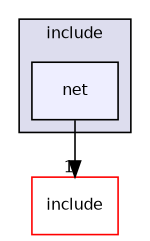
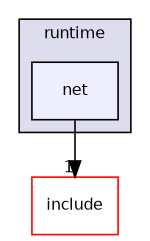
cluster "include": label "include" -> "runtime"
